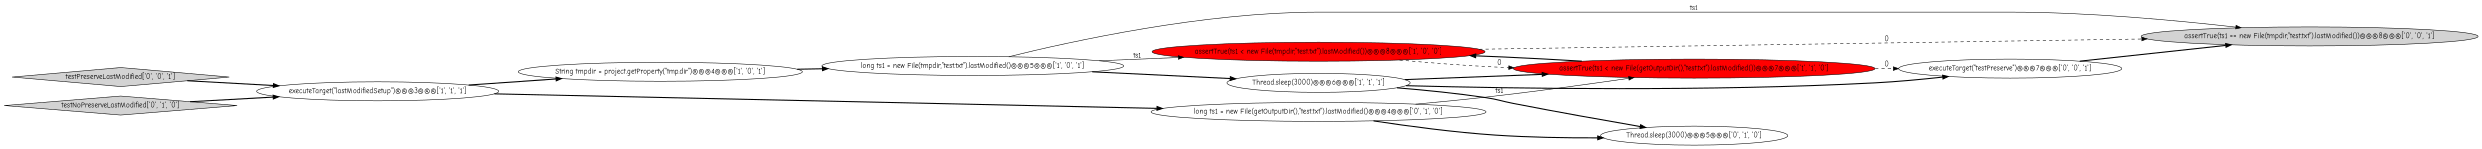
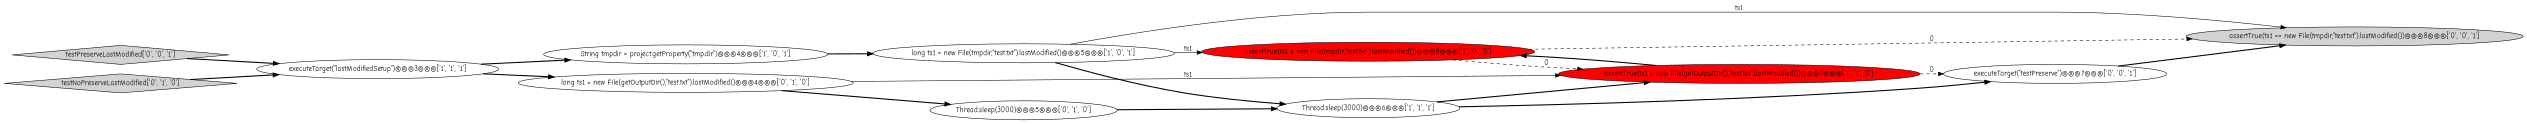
edge "Thread.sleep(3000)@@@6@@@['1', '1', '1']" -> "Thread.sleep(3000)@@@5@@@['0', '1', '0']": reversed
